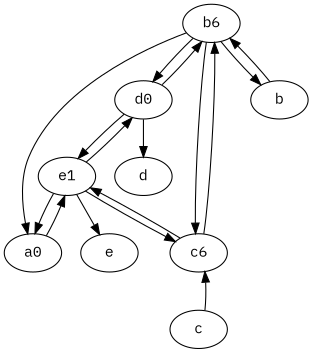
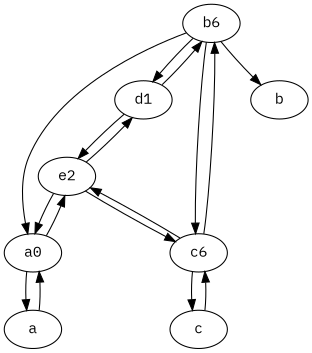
edge "b" -> "b6": removed
node "d0": label "d0" -> "d1"
node "e1": label "e1" -> "e2"
node "d": removed
node "e": removed
edge "c6" -> "c": added
node "a": added
